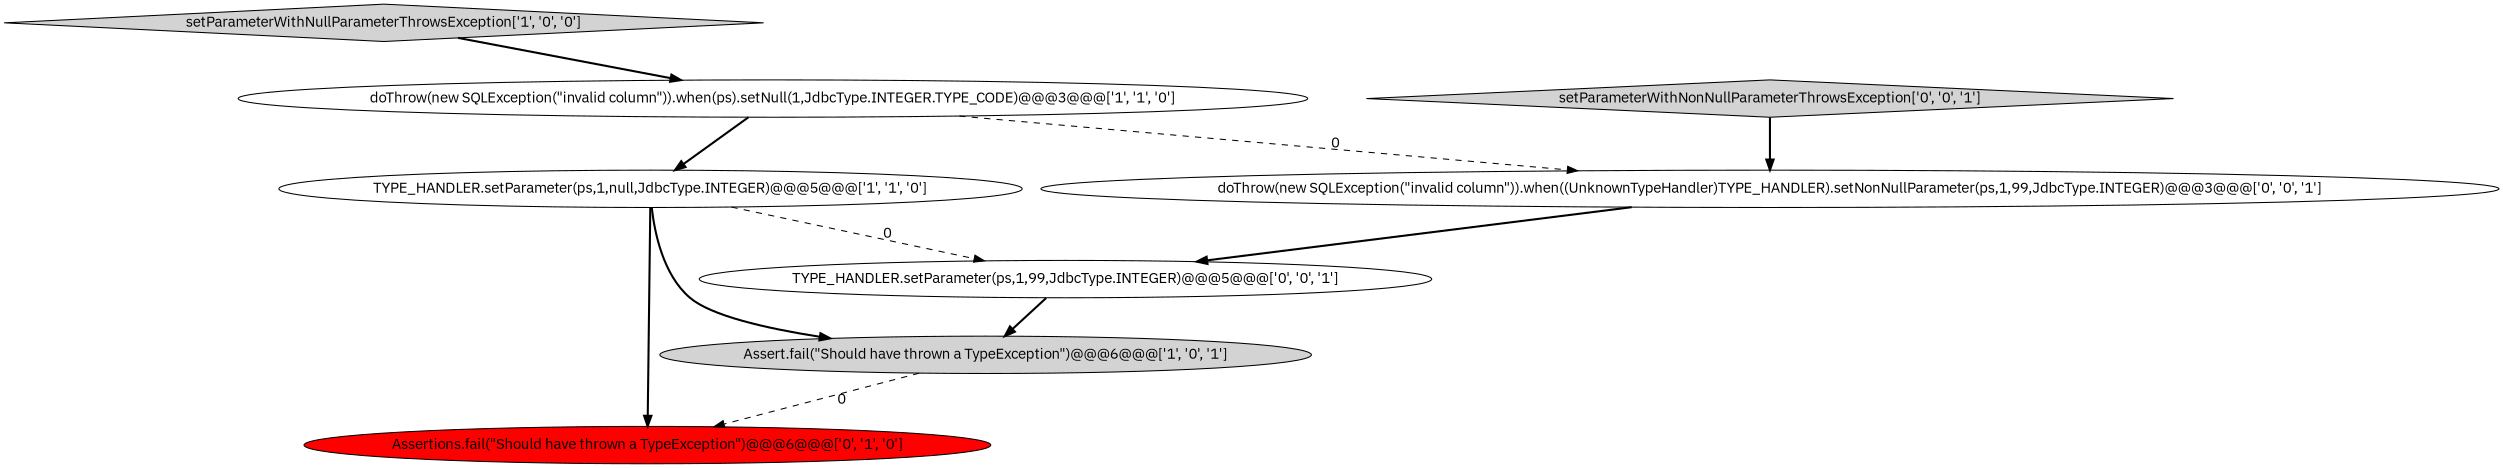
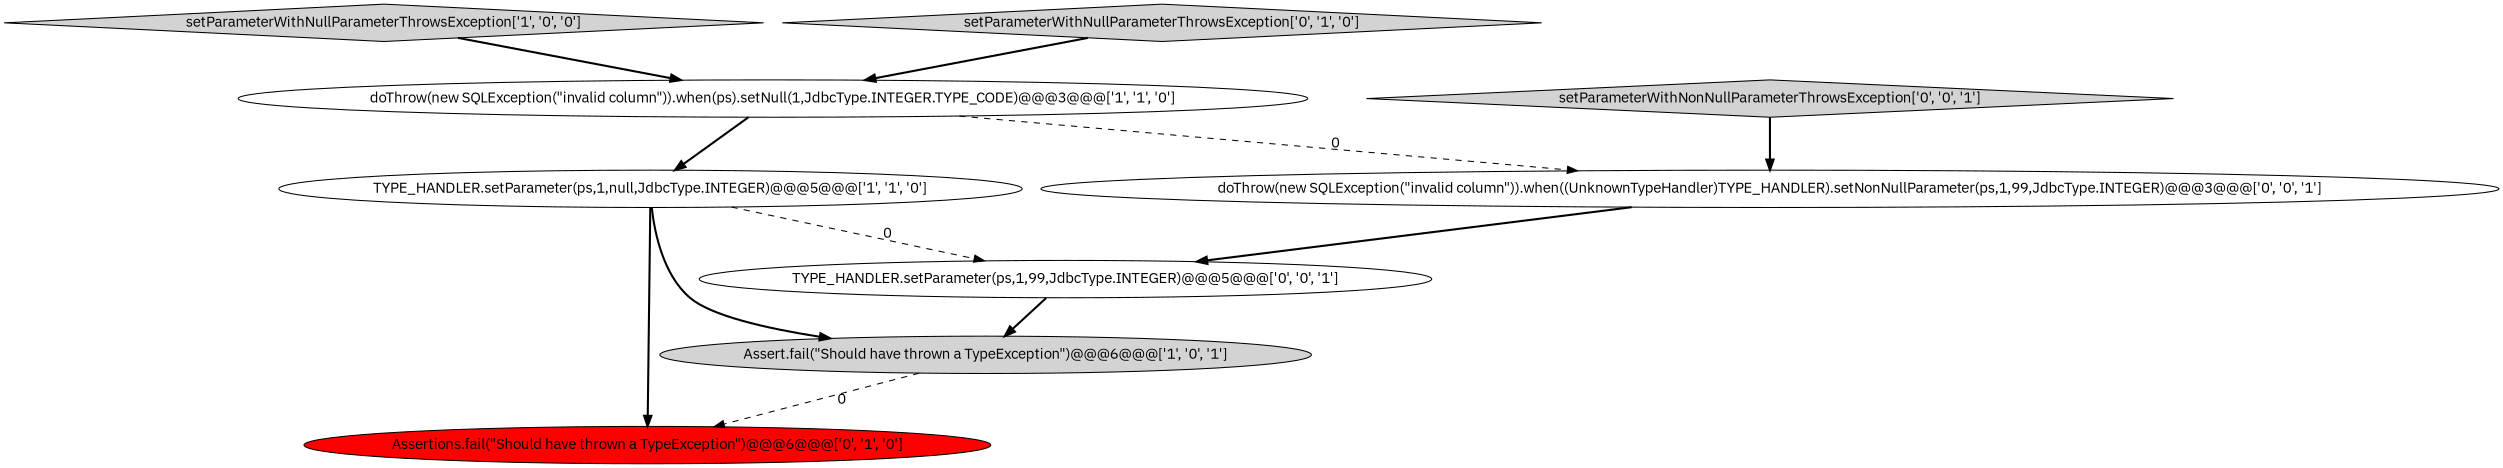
node "setParameterWithNullParameterThrowsException['0', '1', '0']": added
